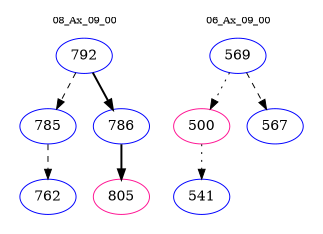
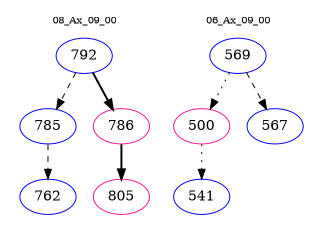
node "786": color blue -> deeppink
